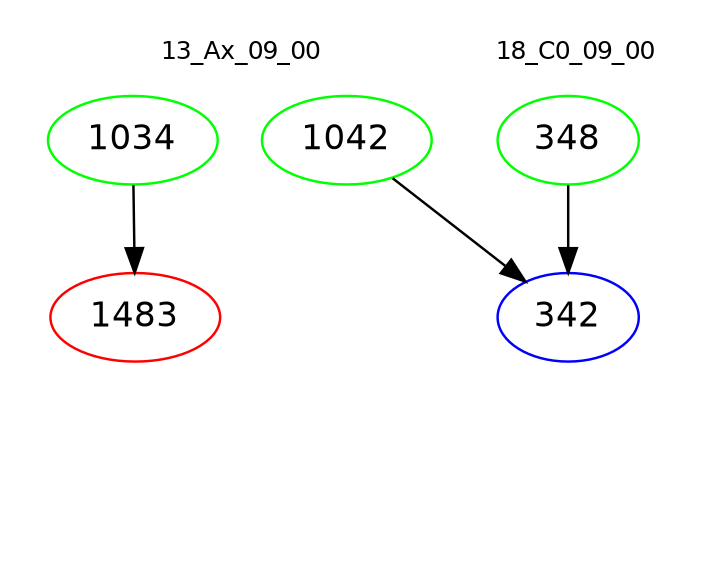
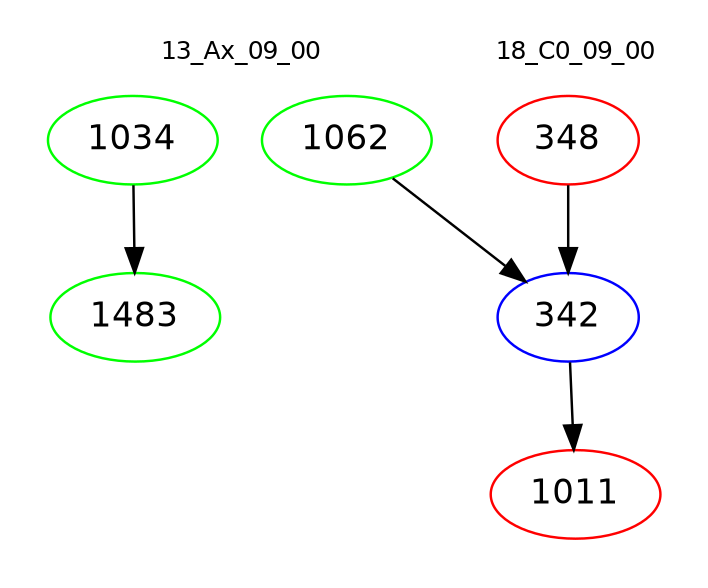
node "1042": label "1042" -> "1062"
node "348": color green -> red
node "1483": color red -> green
node "1011": added
